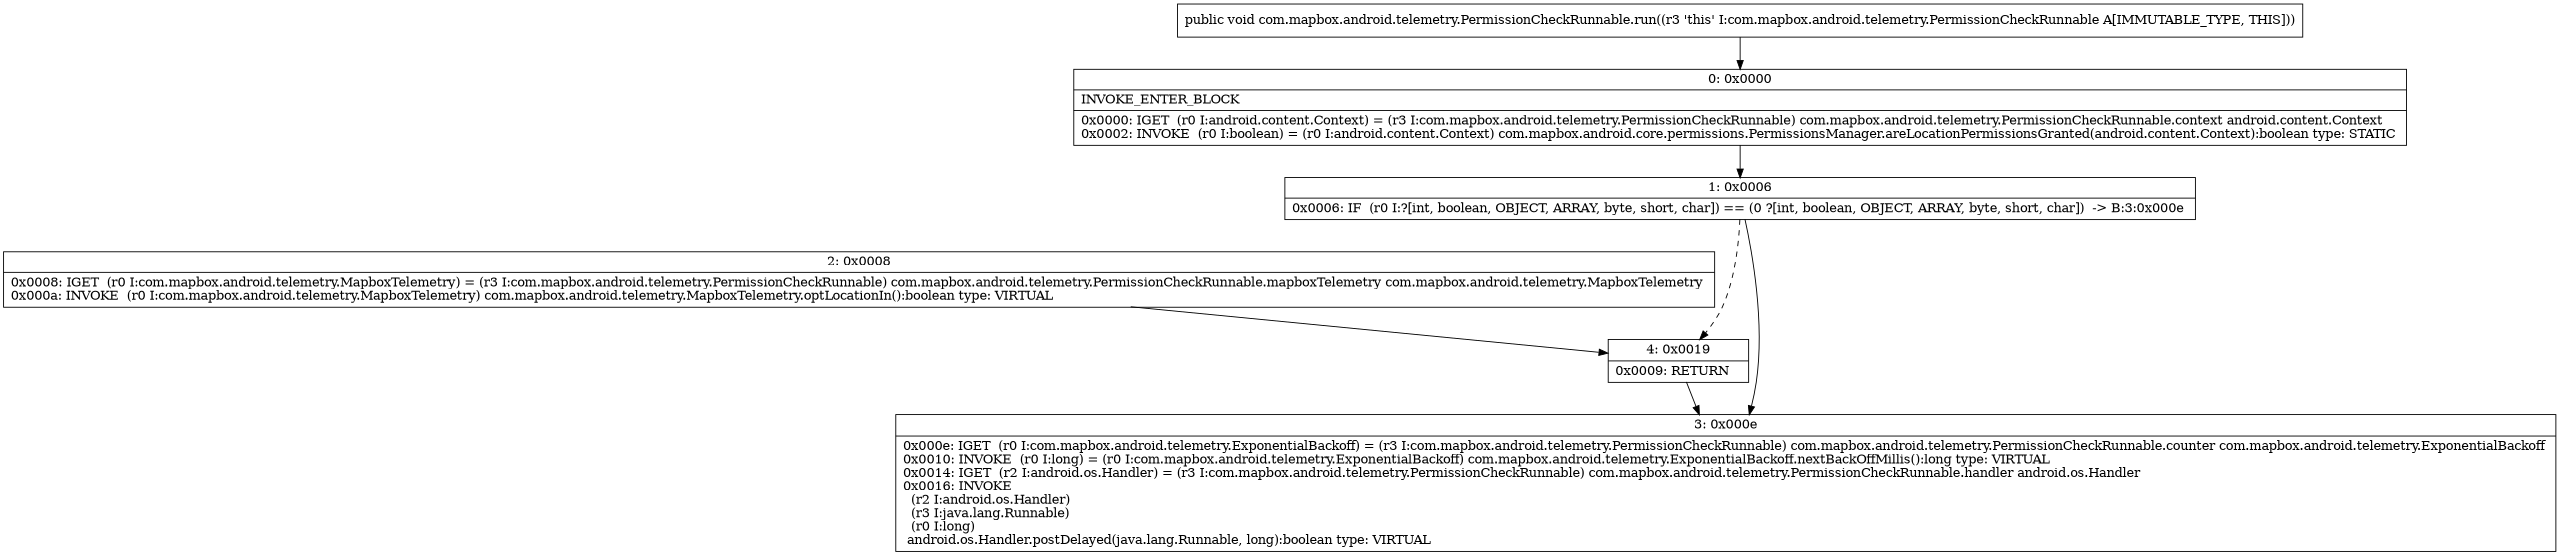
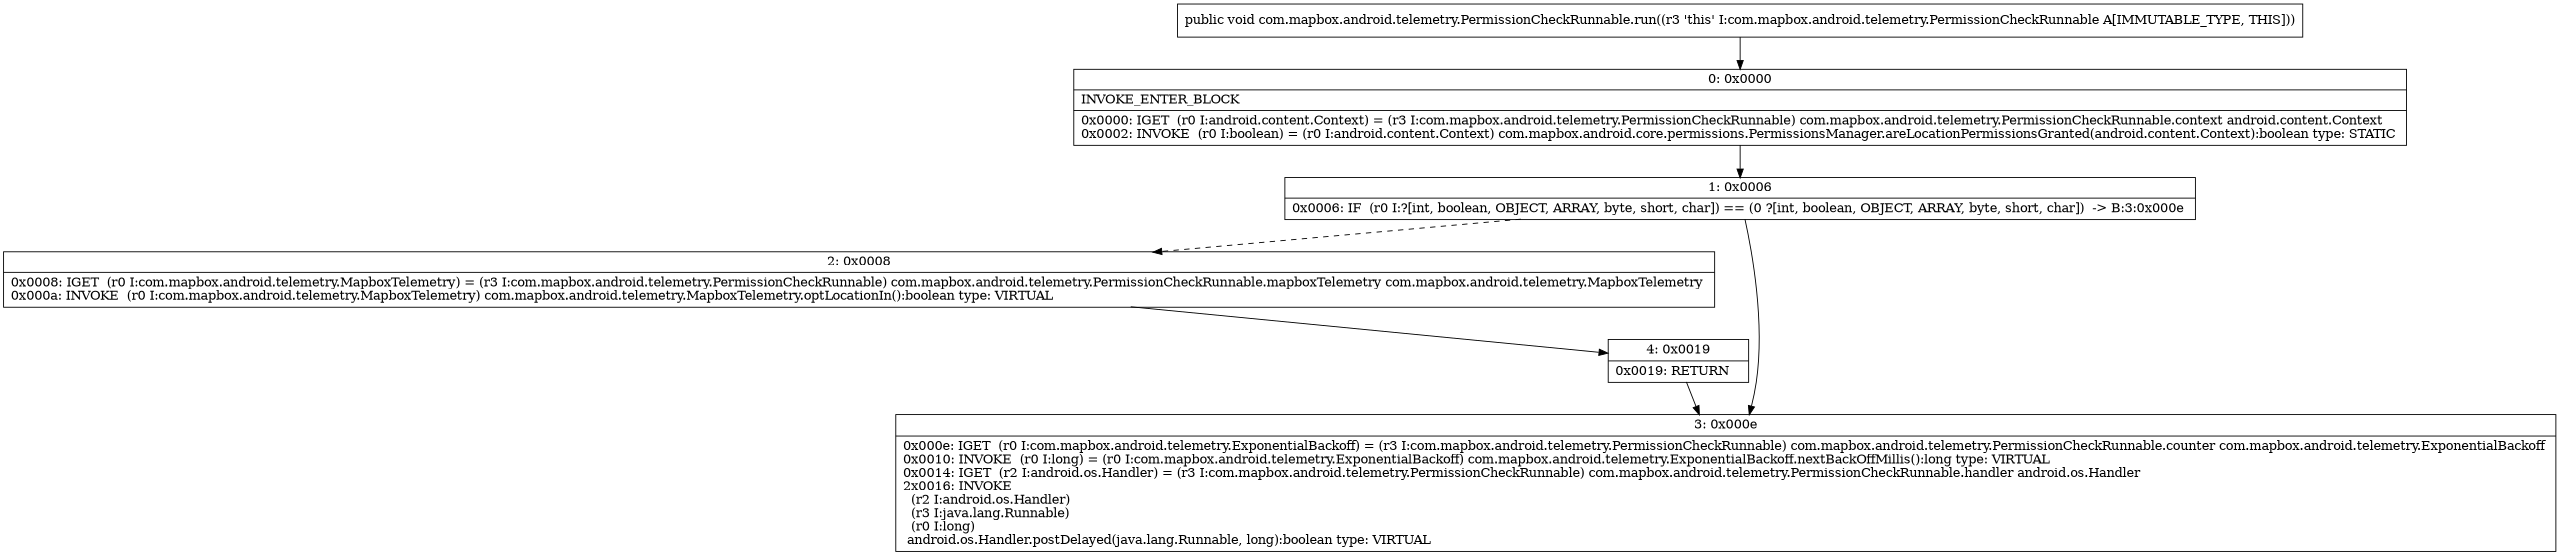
edge "1: 0x0006" -> "4: 0x0019": now "1: 0x0006" -> "2: 0x0008"
node "4: 0x0019": text "0x0009: RETURN" -> "0x0019: RETURN"
node "3: 0x000e": text "0x0016: INVOKE" -> "2x0016: INVOKE"
